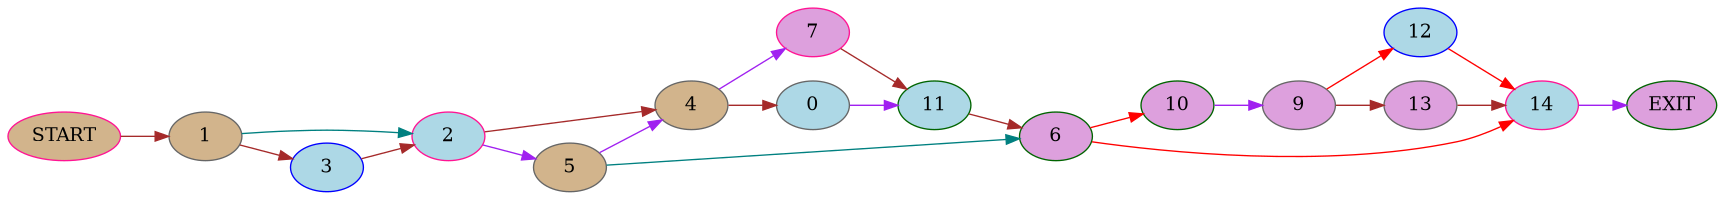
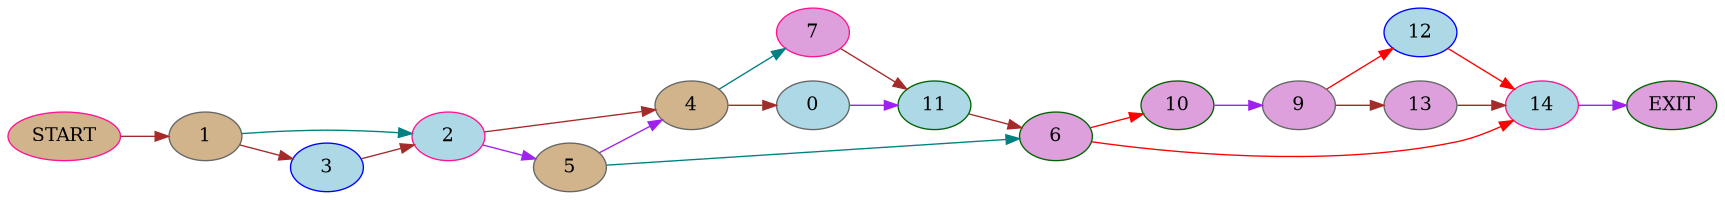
edge "4" -> "7": color purple -> teal
